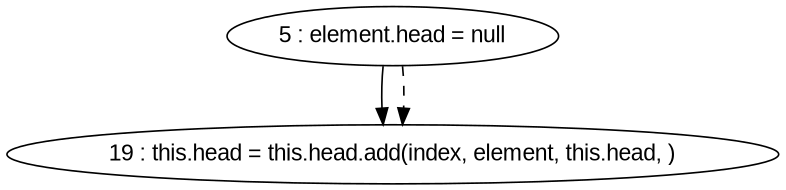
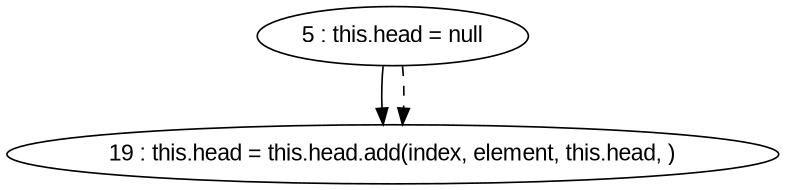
node "5 : element.head = null": label "5 : element.head = null" -> "5 : this.head = null"
